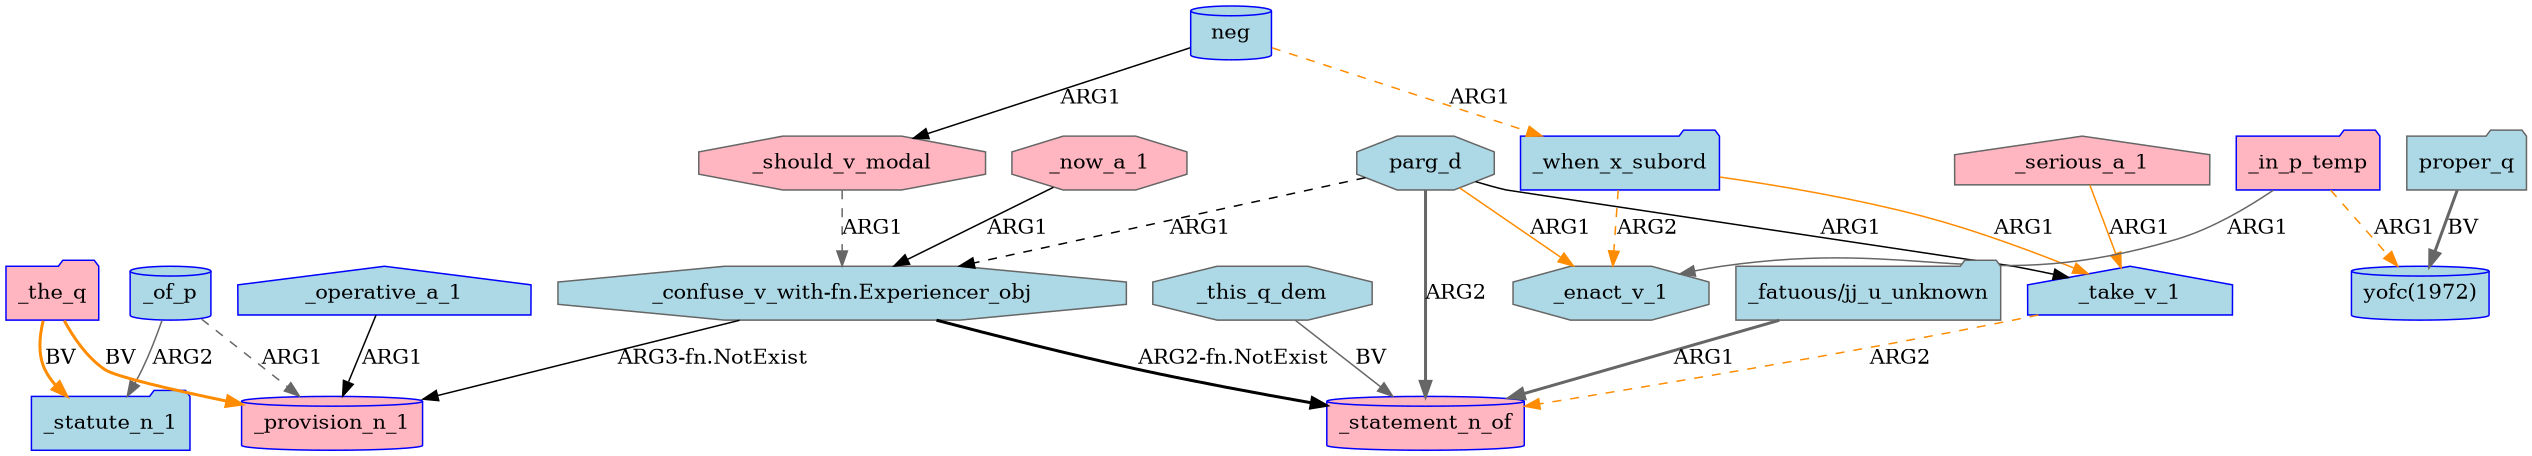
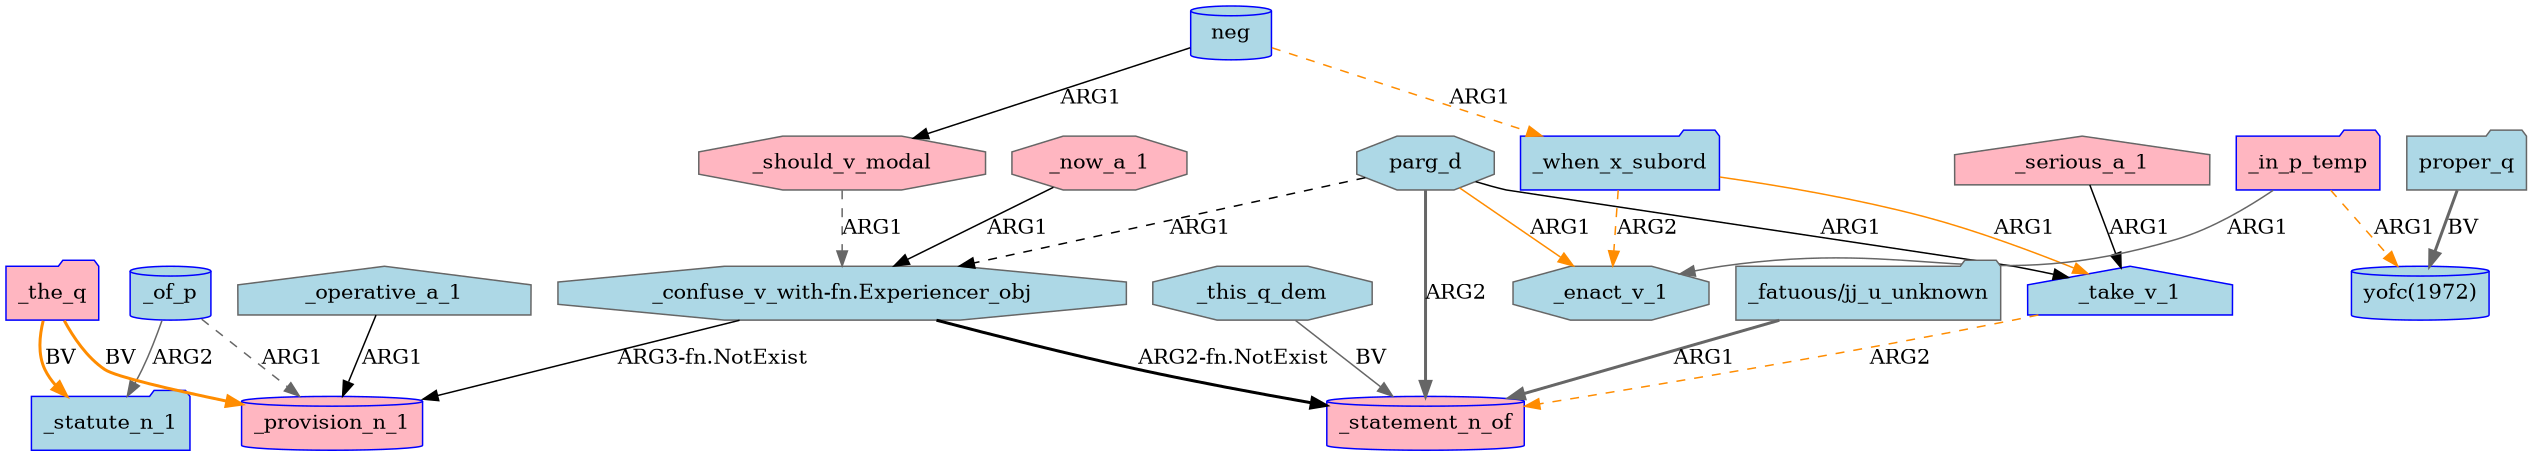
edge "_serious_a_1" -> "_take_v_1": color darkorange -> black
node "_operative_a_1": color blue -> gray40
